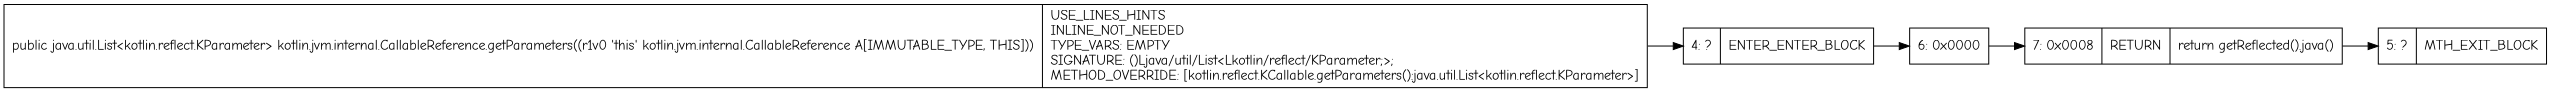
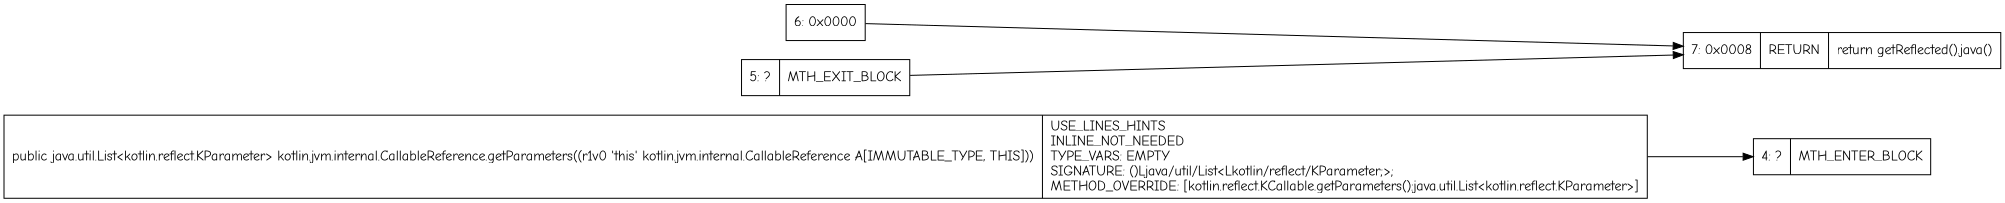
node "4: ?": text "ENTER_ENTER_BLOCK" -> "MTH_ENTER_BLOCK"
edge "4: ?" -> "6: 0x0000": removed
edge "7: 0x0008" -> "5: ?": reversed
